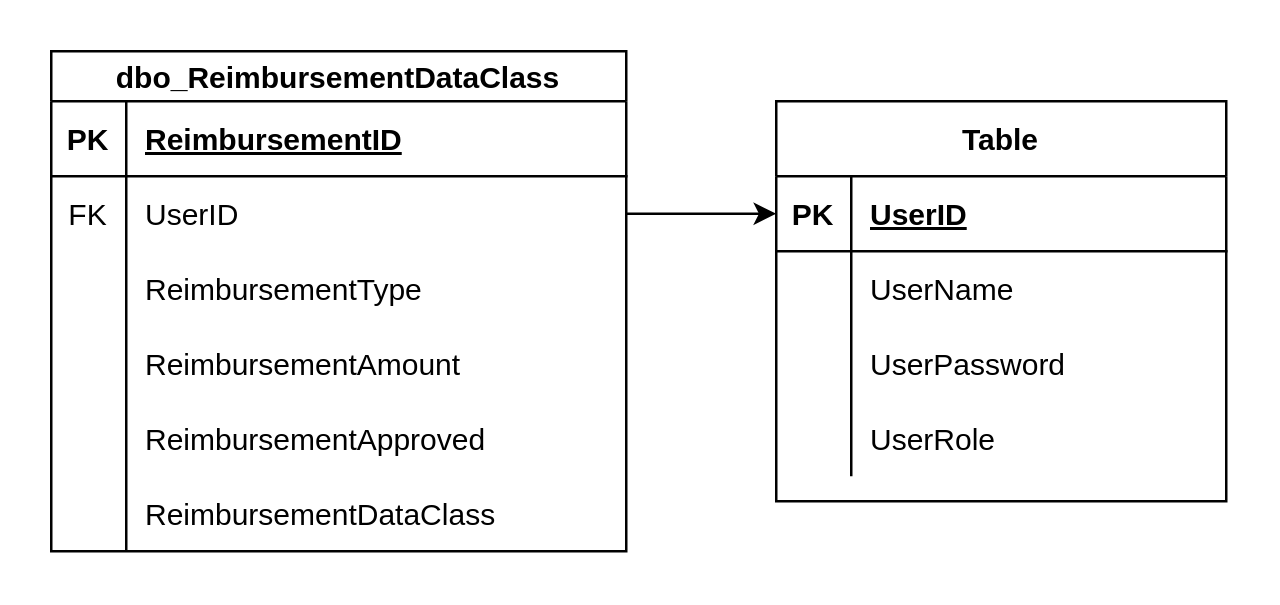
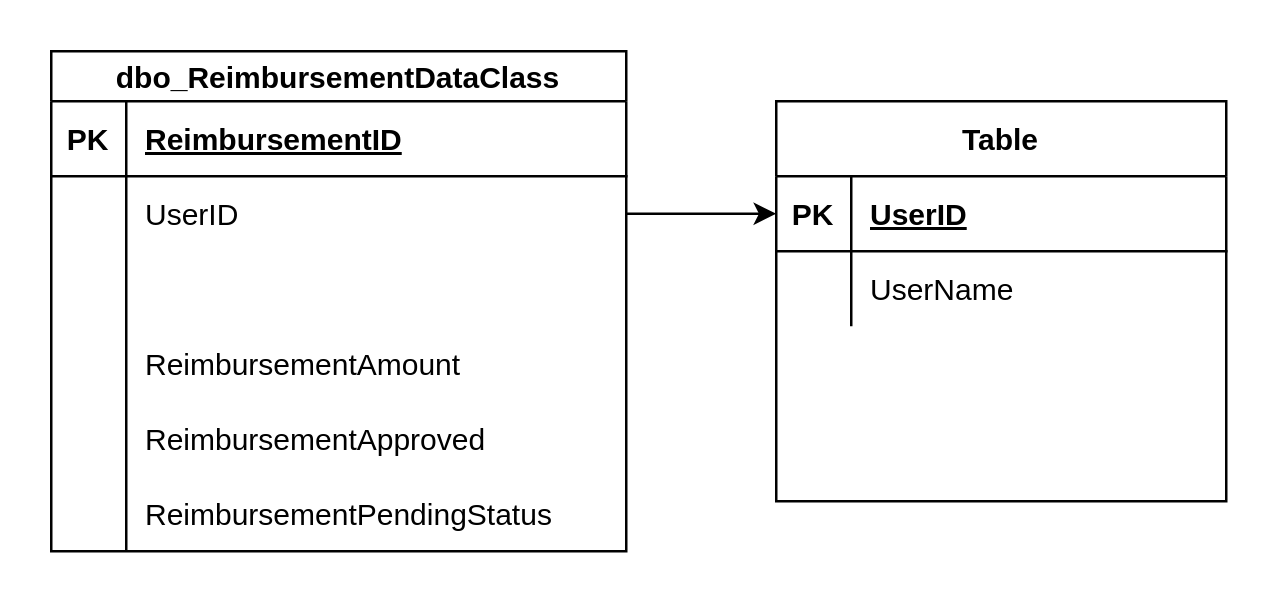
node "FK": removed
node "ReimbursementType": removed
node "UserPassword": removed
node "UserRole": removed
node "ReimbursementDataClass": label "ReimbursementDataClass" -> "ReimbursementPendingStatus"
